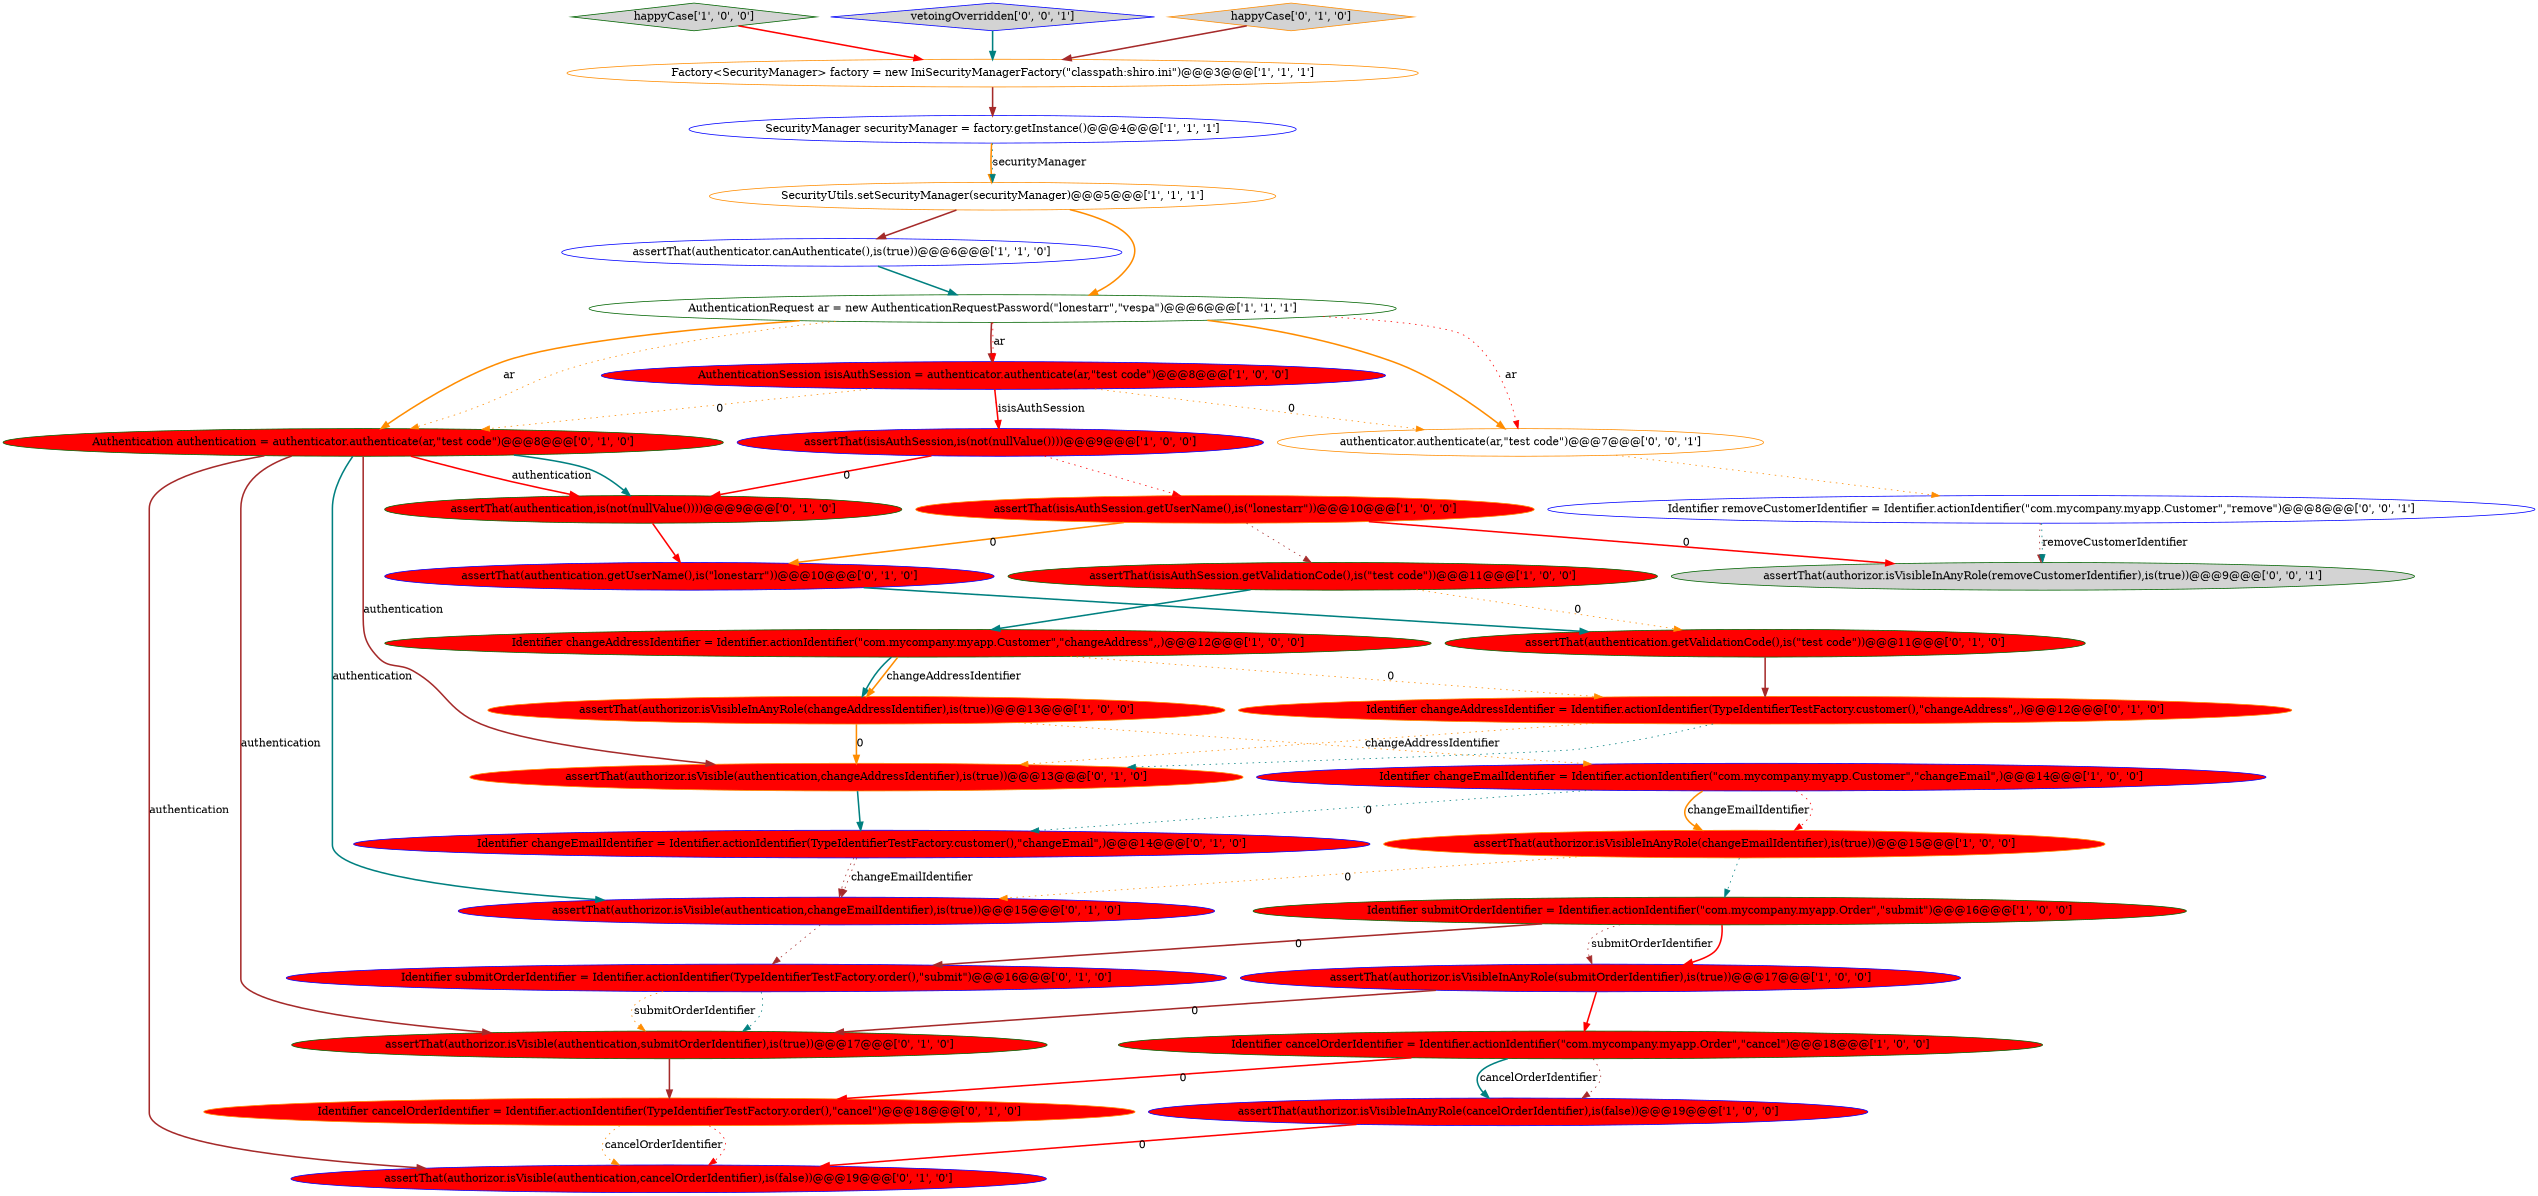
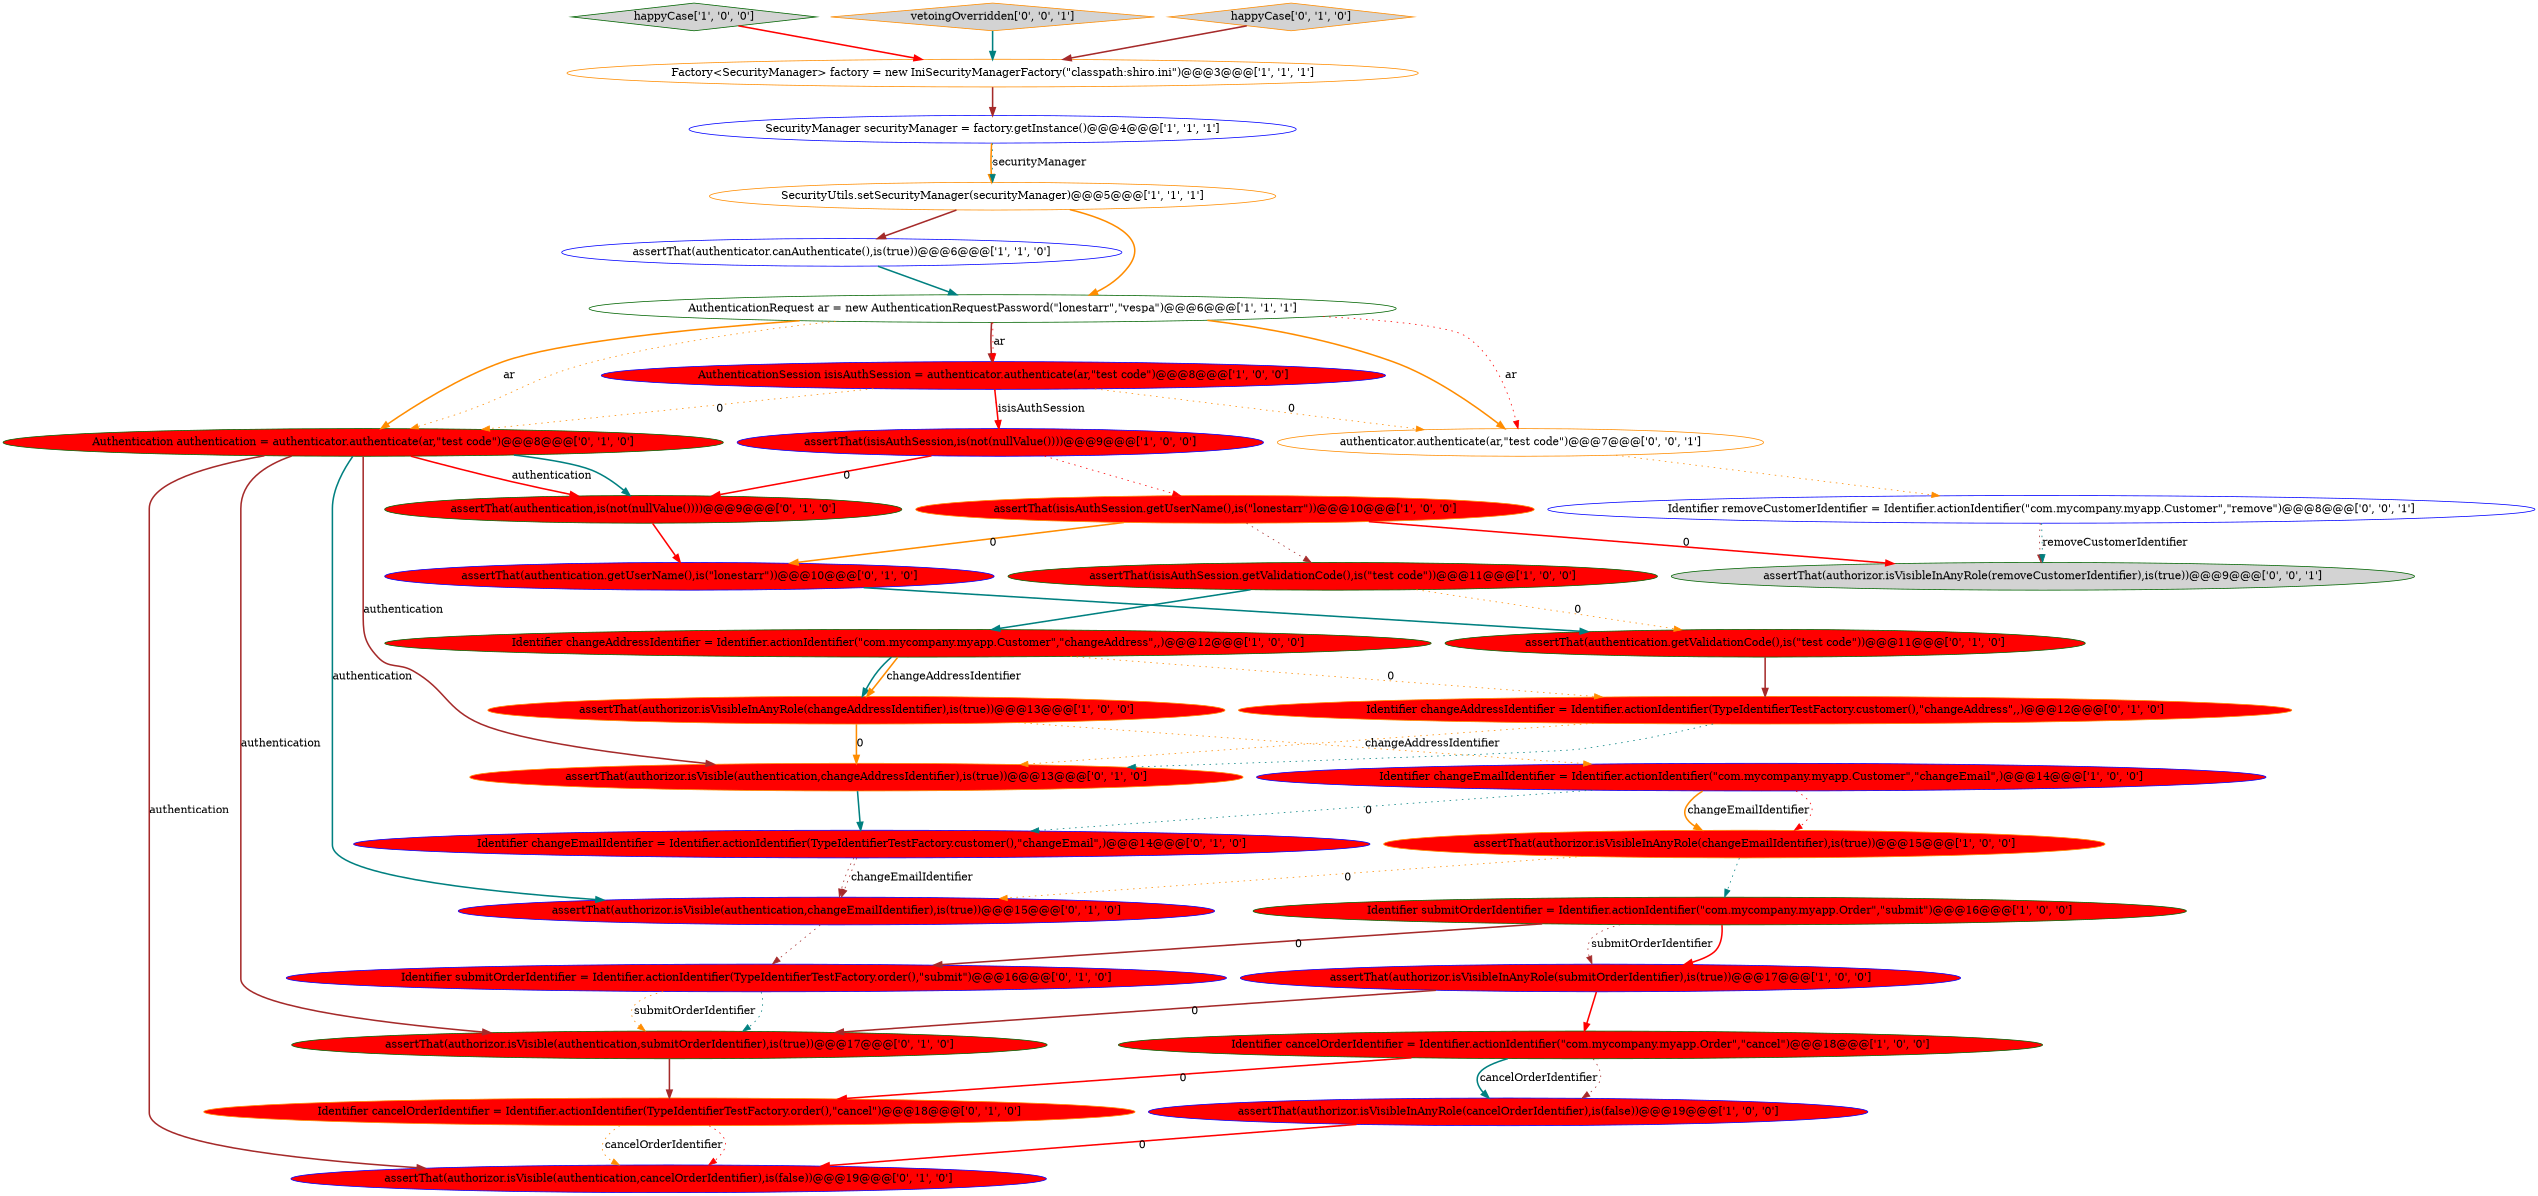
node "vetoingOverridden['0', '0', '1']": color blue -> darkorange
